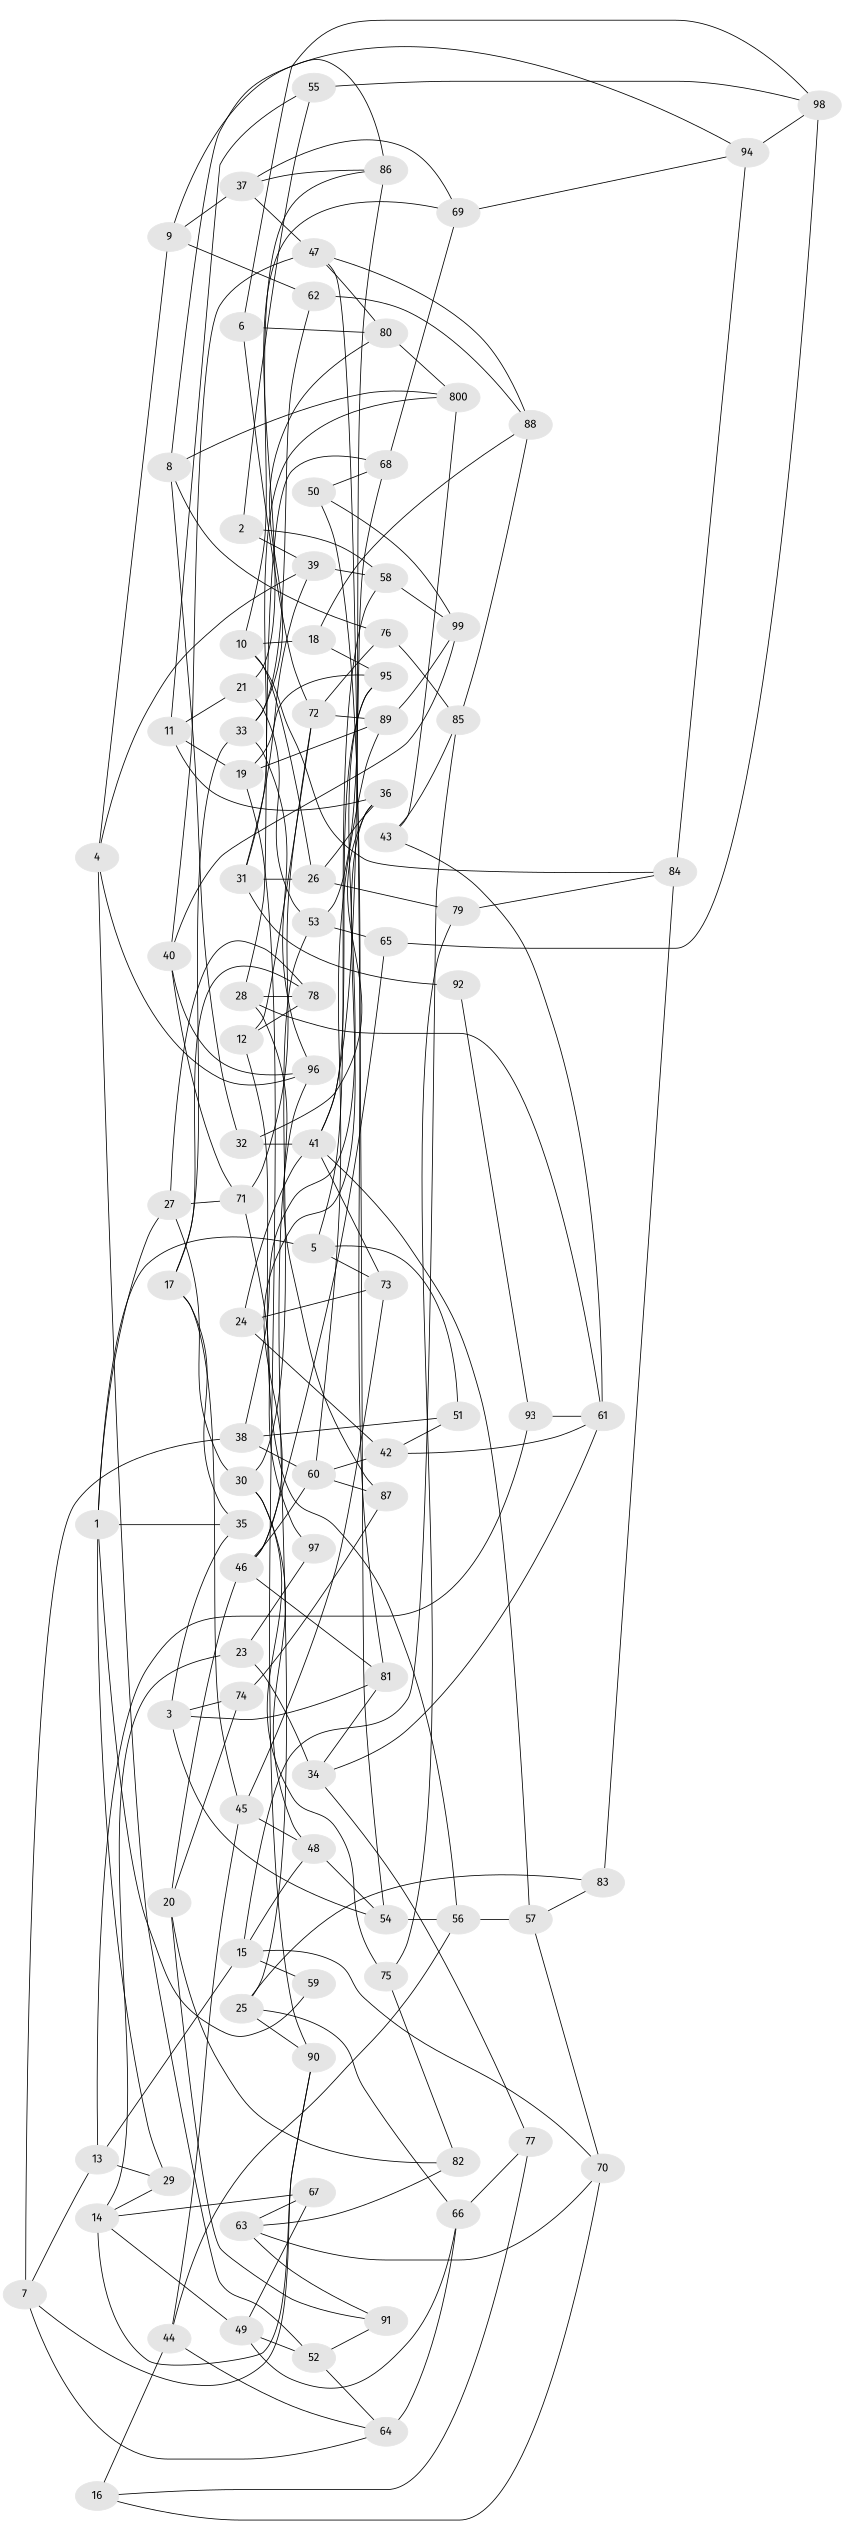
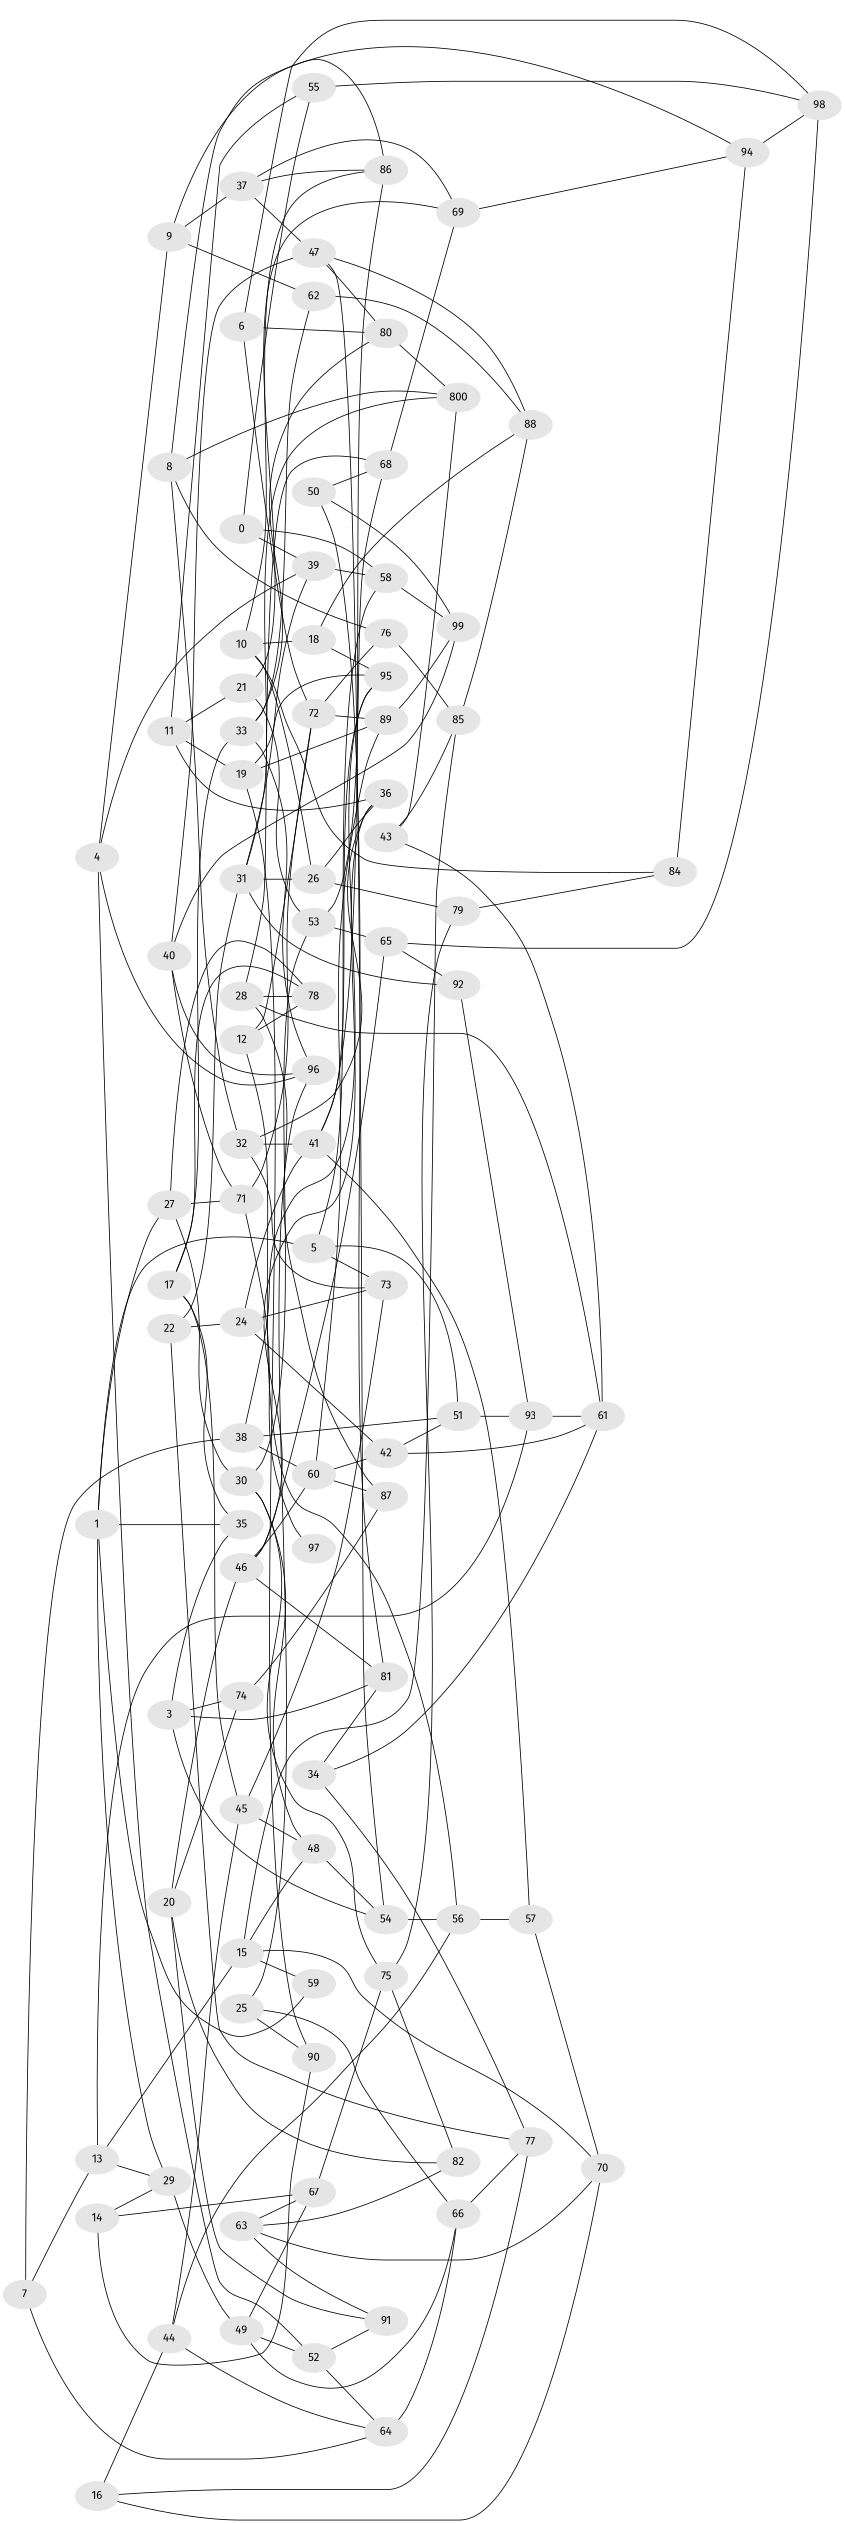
node "2": label "2" -> "0"
edge "65" -- "92": added
edge "41" -- "73": now "32" -- "73"
node "22": added
edge "51" -- "93": added
node "23": removed
node "83": removed
edge "75" -- "67": added
edge "14" -- "49": now "29" -- "49"
edge "90" -- "7": removed
